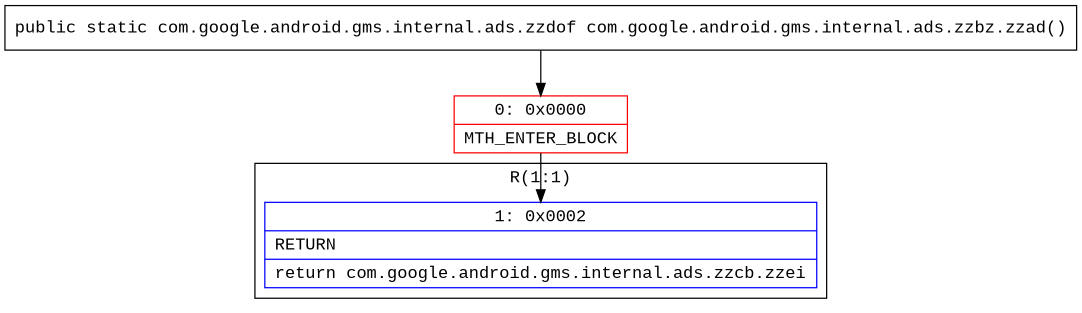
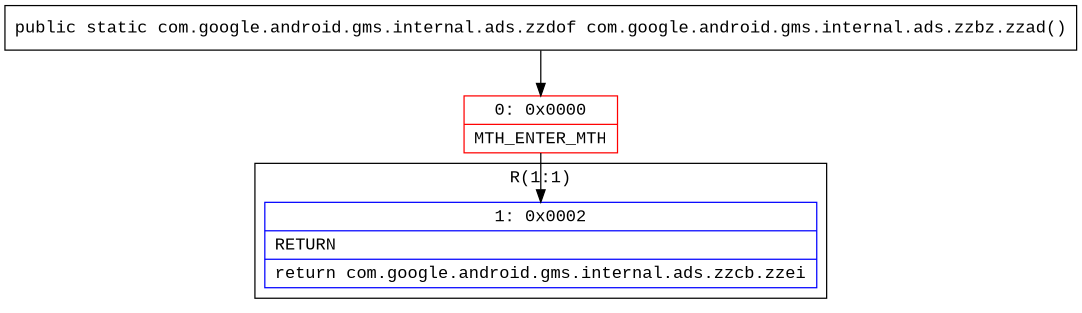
node "0: 0x0000": text "MTH_ENTER_BLOCK" -> "MTH_ENTER_MTH"
